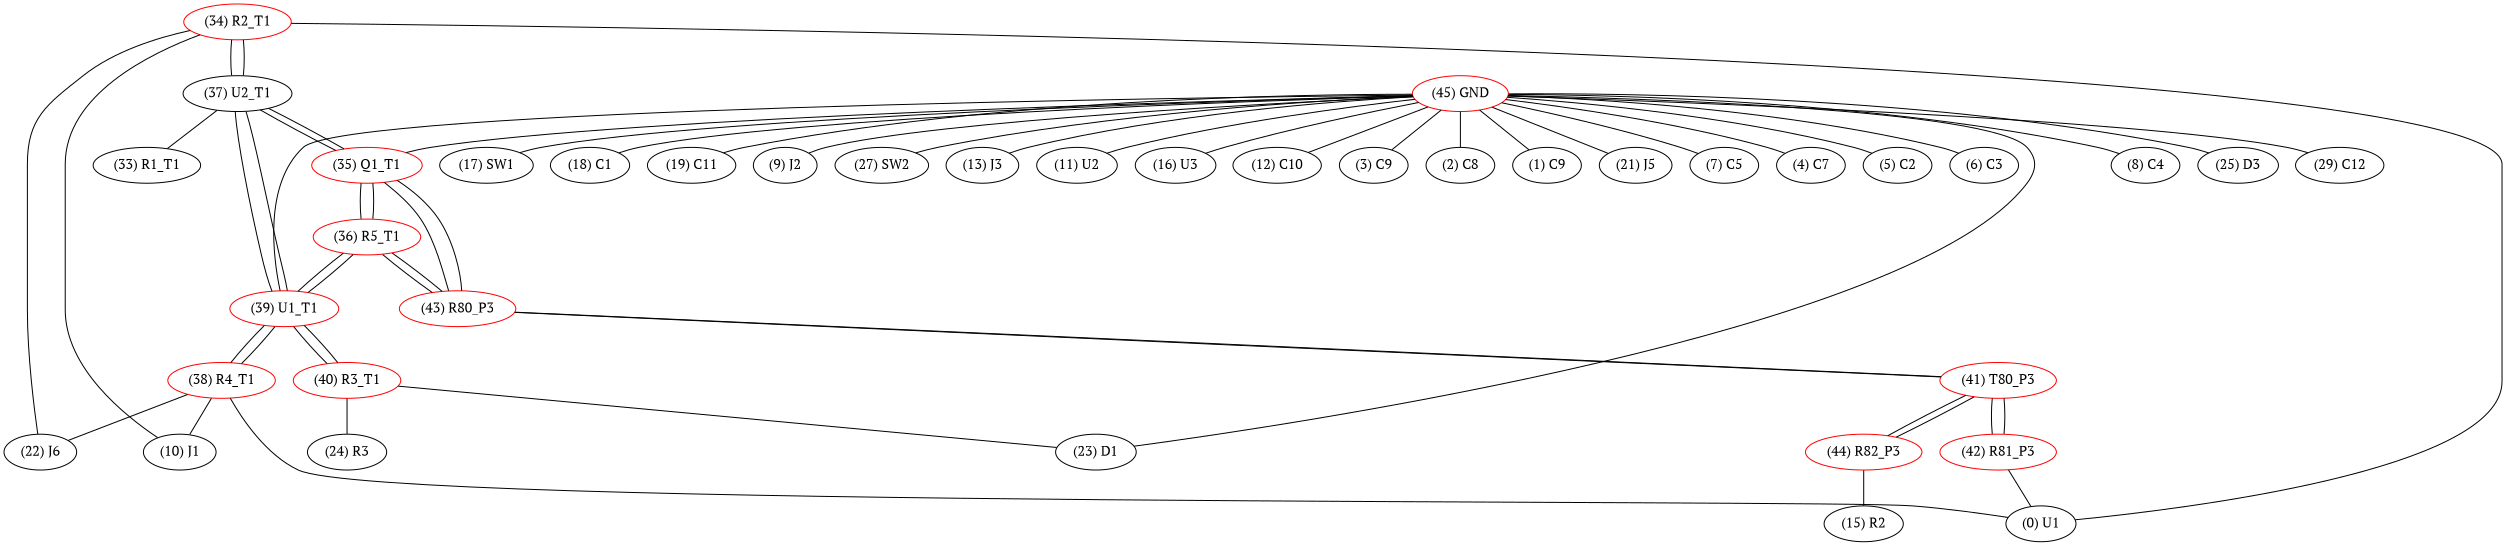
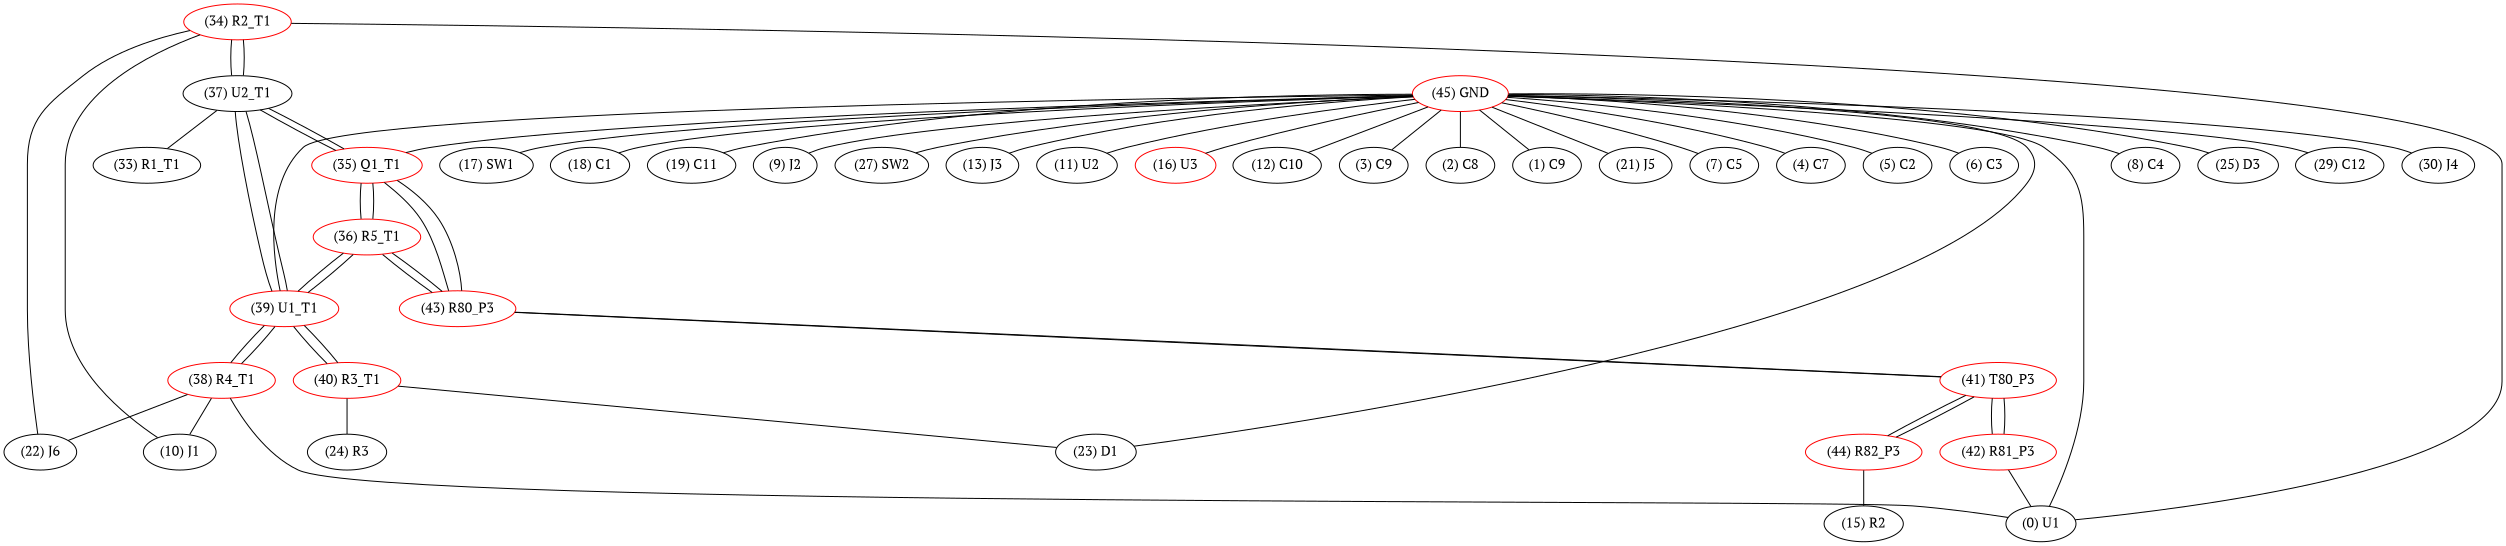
edge "(45) GND" -- "(0) U1": added
node "(16) U3": color black -> red
node "(30) J4": added
